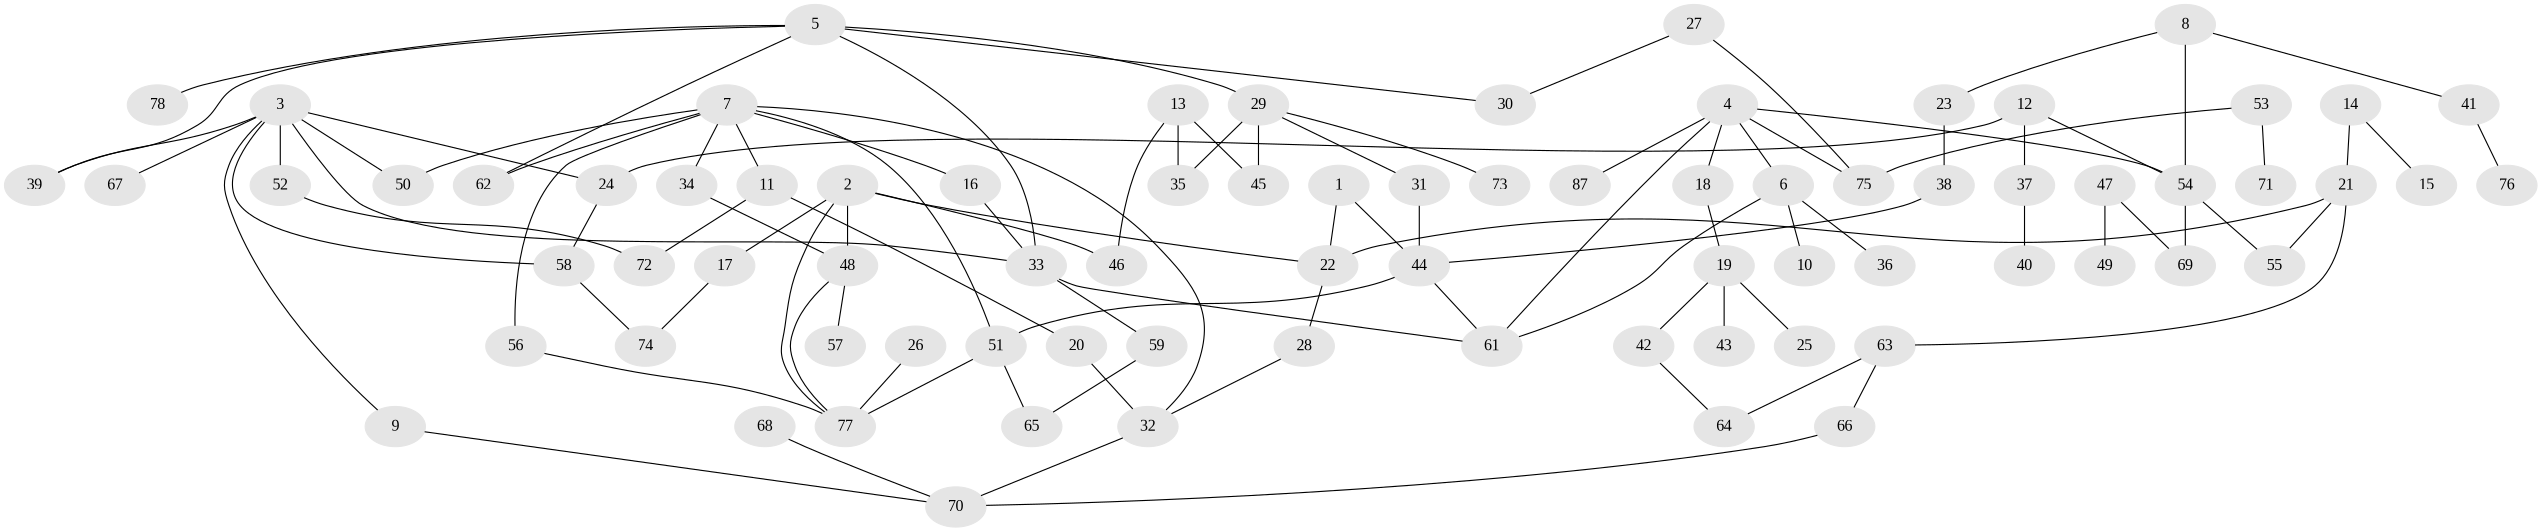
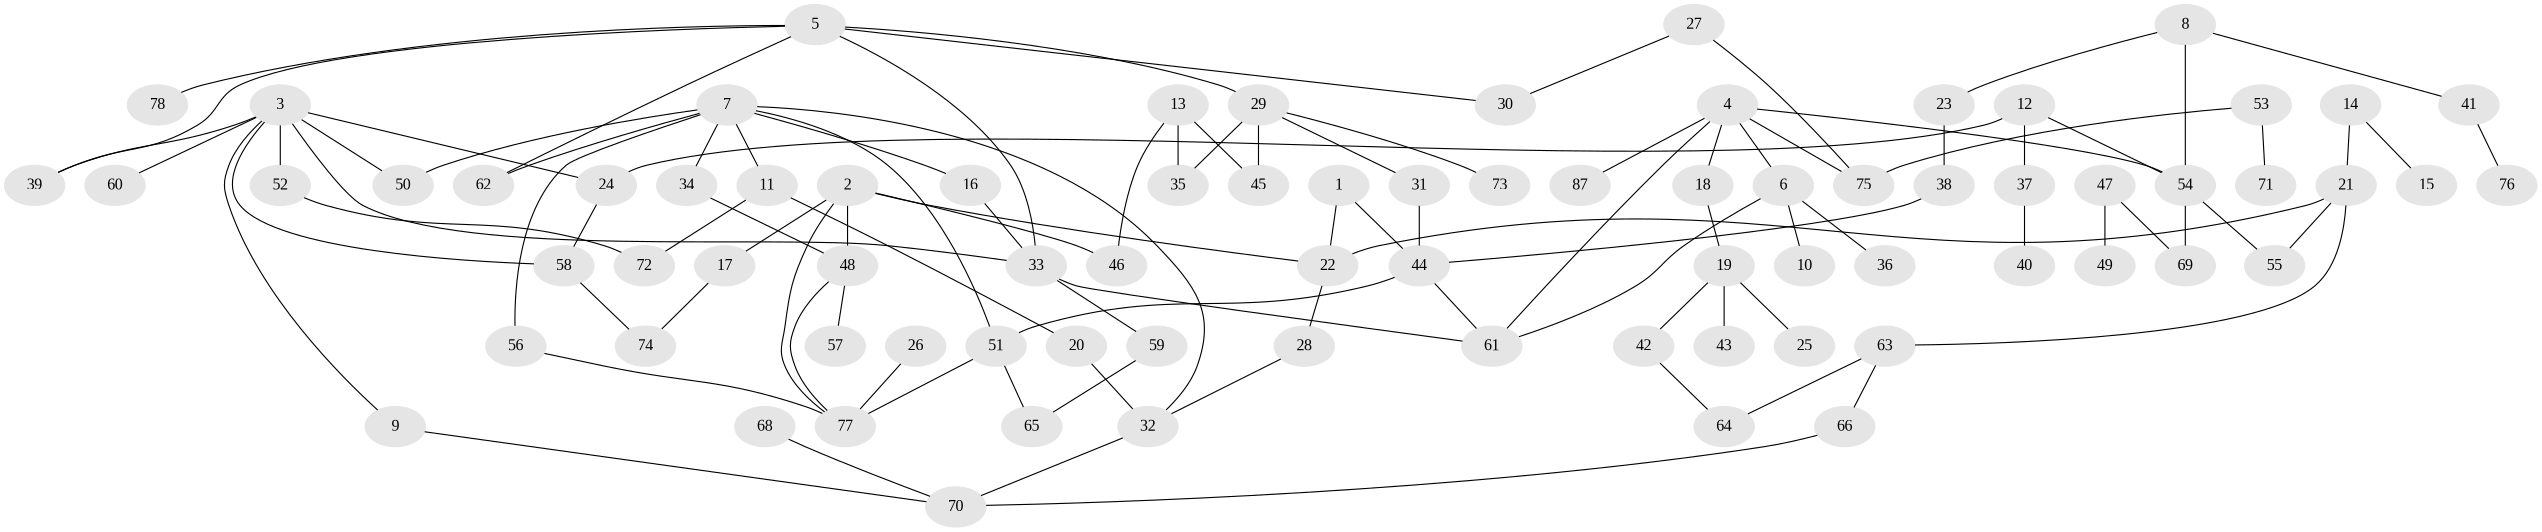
node "67": label "67" -> "60"
